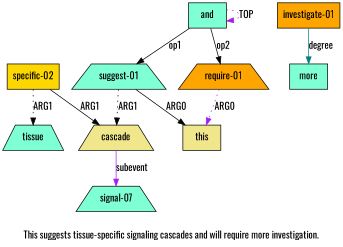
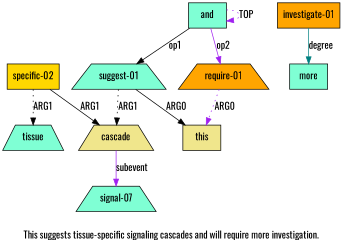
edge "and" -> "require-01": color black -> purple
